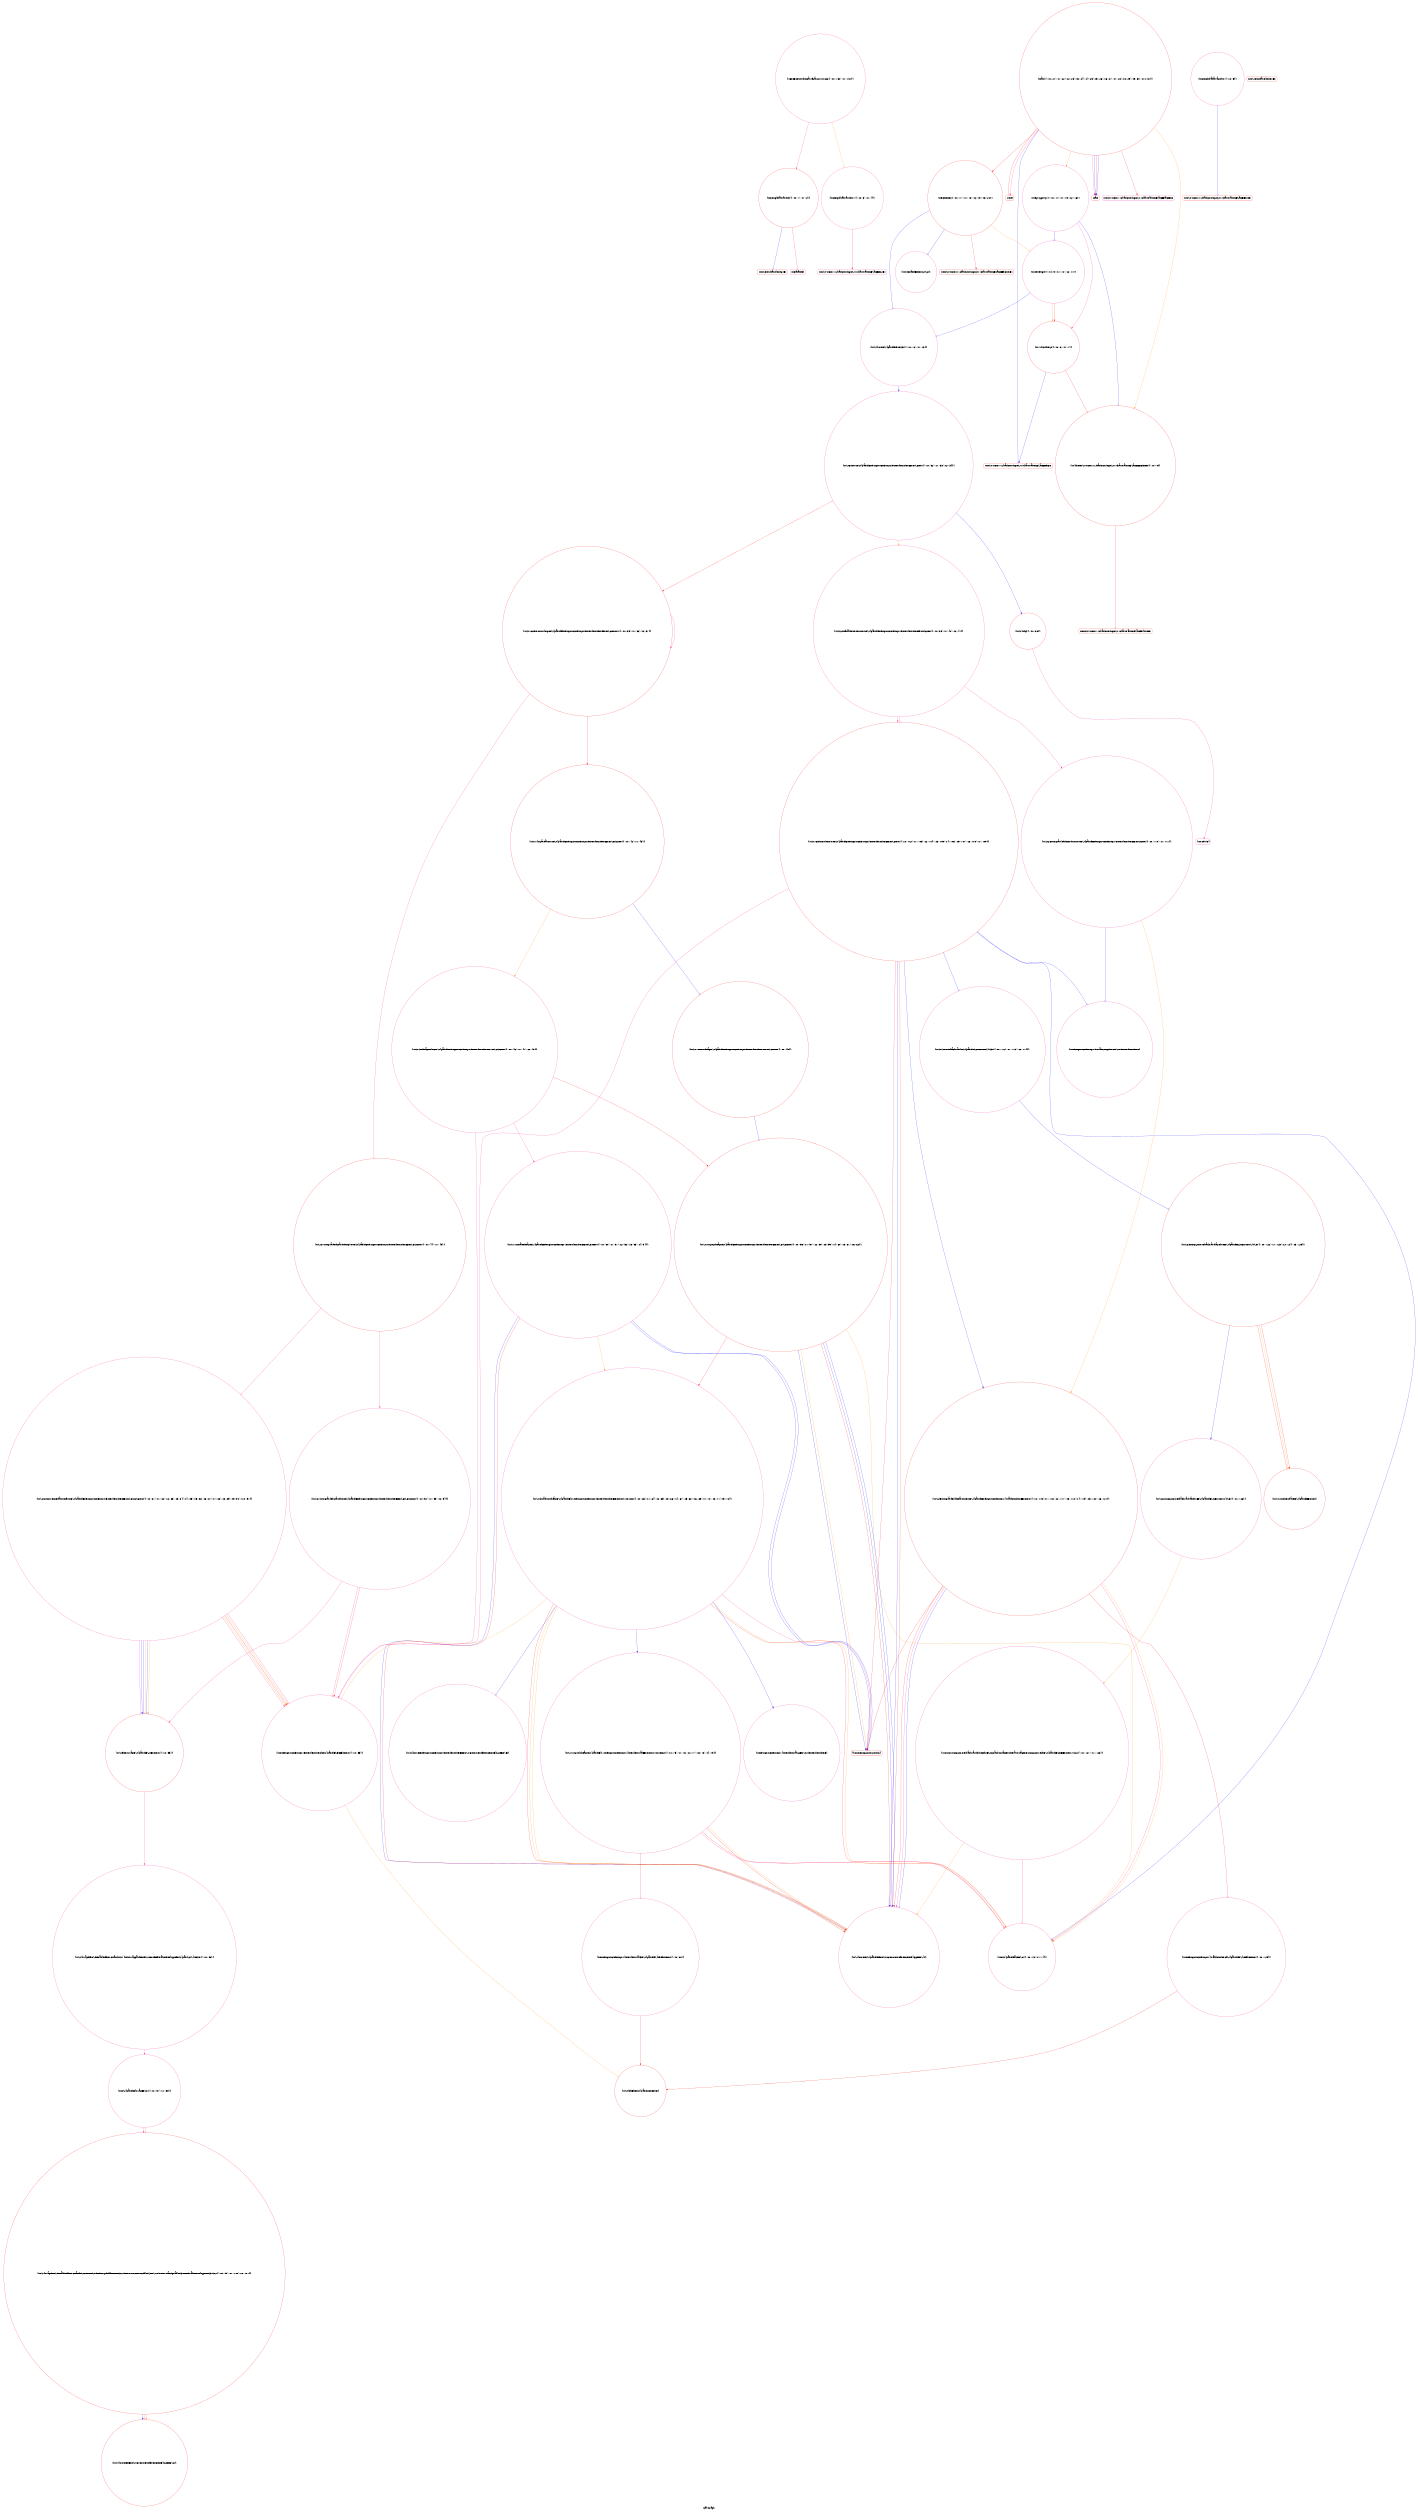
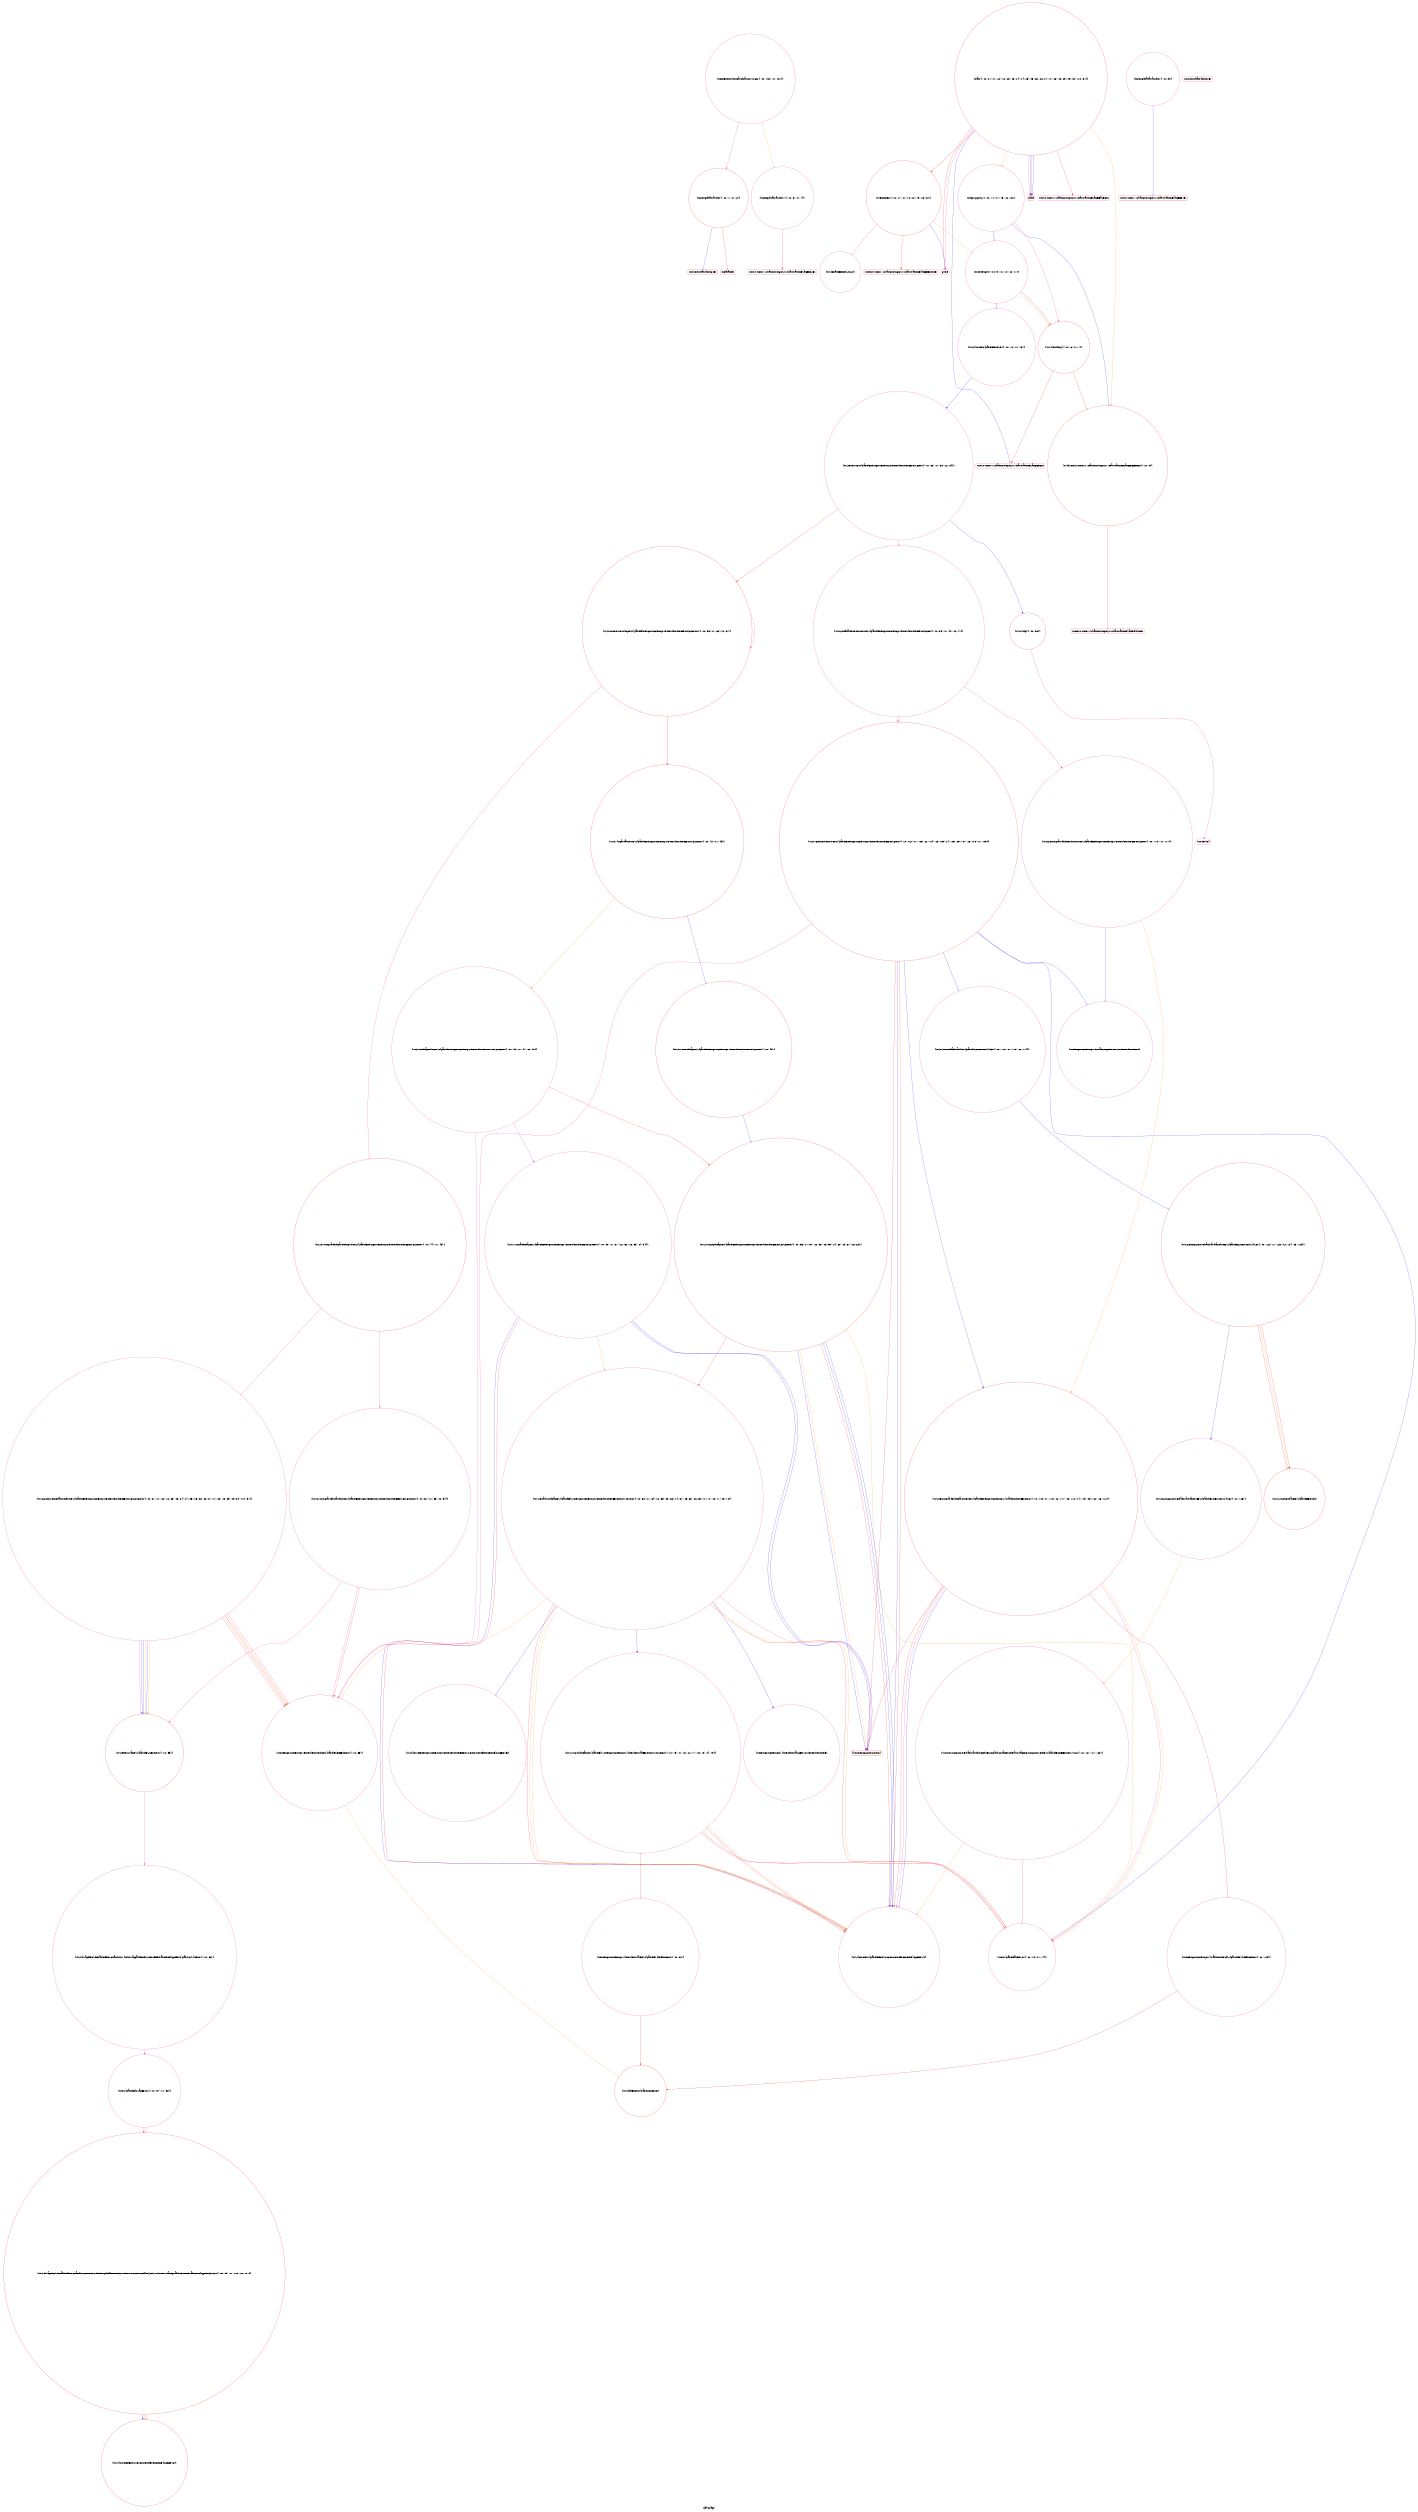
edge "{_Z5checkPc|{<s0>17|<s1>18|<s2>19|<s3>20}}" -> "{_ZSt3maxIiERKT_S2_S2_}": color blue -> deeppink
edge "{_Z5checkPc|{<s0>17|<s1>18|<s2>19|<s3>20}}" -> "{_ZSt4sortIPSt4pairIiiEEvT_S3_|{<s0>12|<s1>13}}": now "{_Z5checkPc|{<s0>17|<s1>18|<s2>19|<s3>20}}" -> "printf"
edge "{_Z11licz_literyi|{<s0>6|<s1>7}}" -> "_ZNSt7__cxx1112basic_stringIcSt11char_traitsIcESaIcEEixEm": color blue -> red
